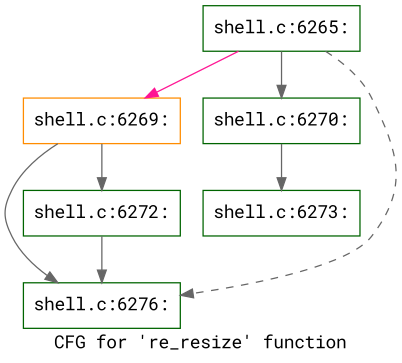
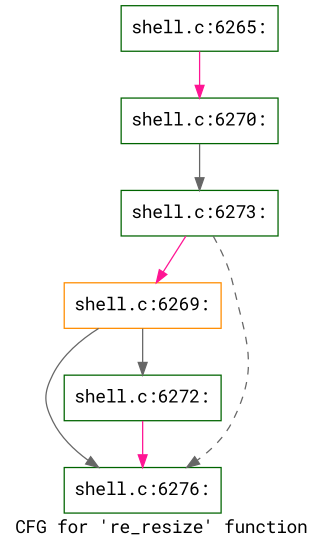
edge "shell.c:6265:" -> "shell.c:6270:": color gray40 -> deeppink
edge "shell.c:6265:" -> "shell.c:6269:": now "shell.c:6273:" -> "shell.c:6269:"
edge "shell.c:6265:" -> "shell.c:6276:": now "shell.c:6273:" -> "shell.c:6276:"
edge "shell.c:6272:" -> "shell.c:6276:": color gray40 -> deeppink
